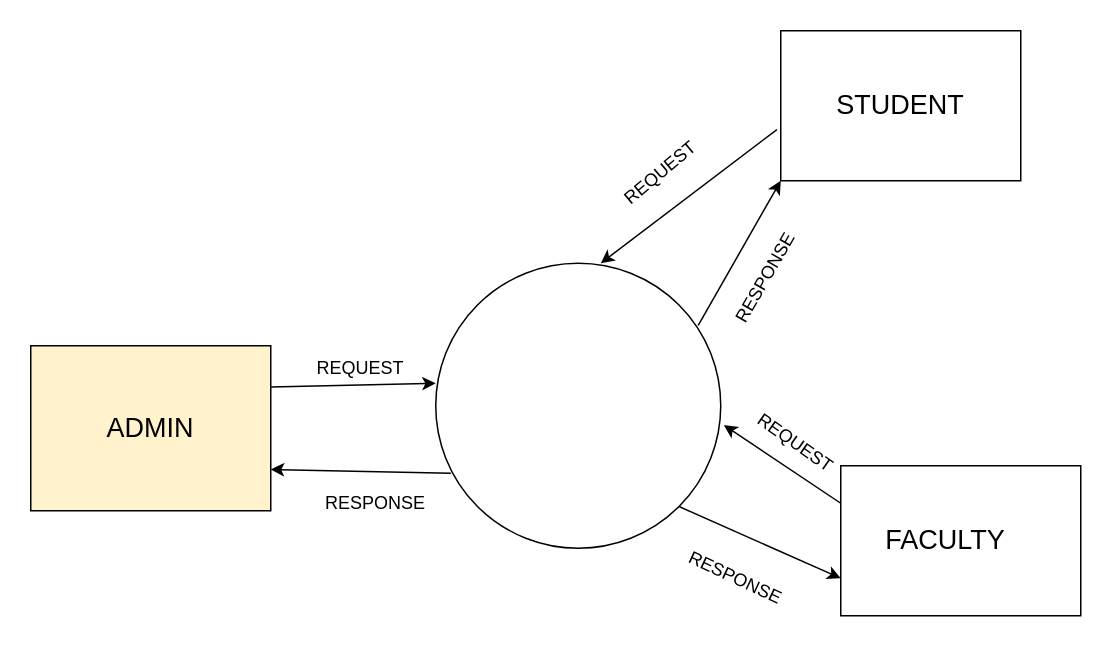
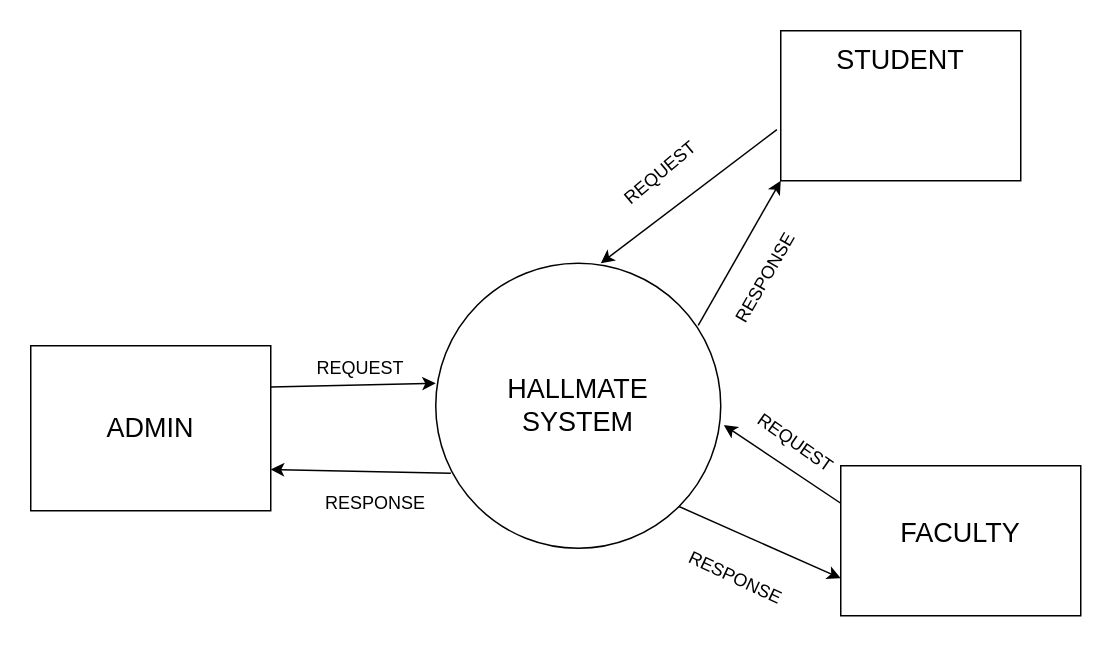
node "STUDENT": moved (901, 106) -> (901, 61)
node "HALLMATE SYSTEM": added
node "ADMIN": fillcolor #fff2cc -> #ffffff
node "FACULTY": moved (946, 541) -> (961, 533)
